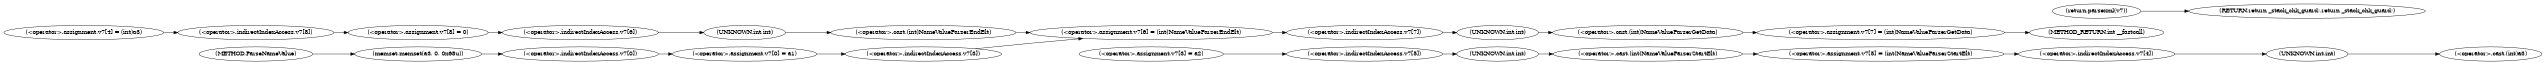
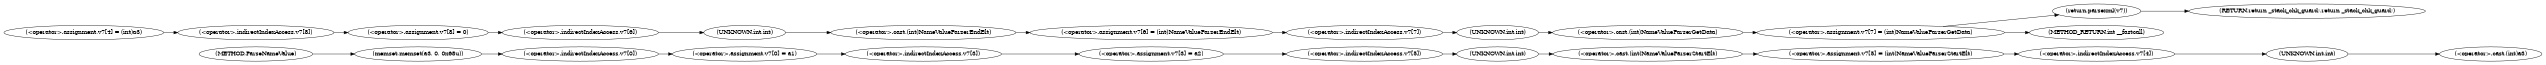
edge "(<operator>.assignment,v7[7] = (int)NameValueParserGetData)" -> "(return,parsexml(v7))": added
edge "(<operator>.indirectIndexAccess,v7[3])" -> "(<operator>.assignment,v7[6] = (int)NameValueParserEndElt)": now "(<operator>.indirectIndexAccess,v7[3])" -> "(<operator>.assignment,v7[3] = a2)"
